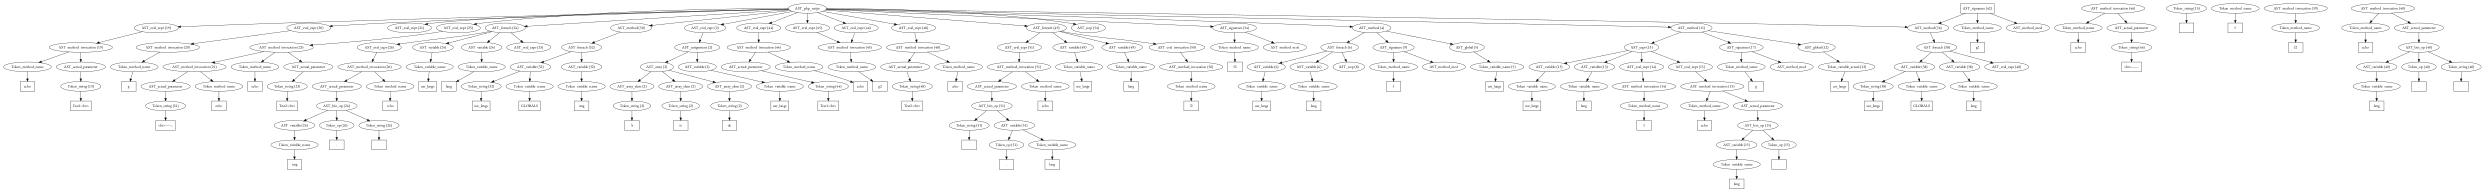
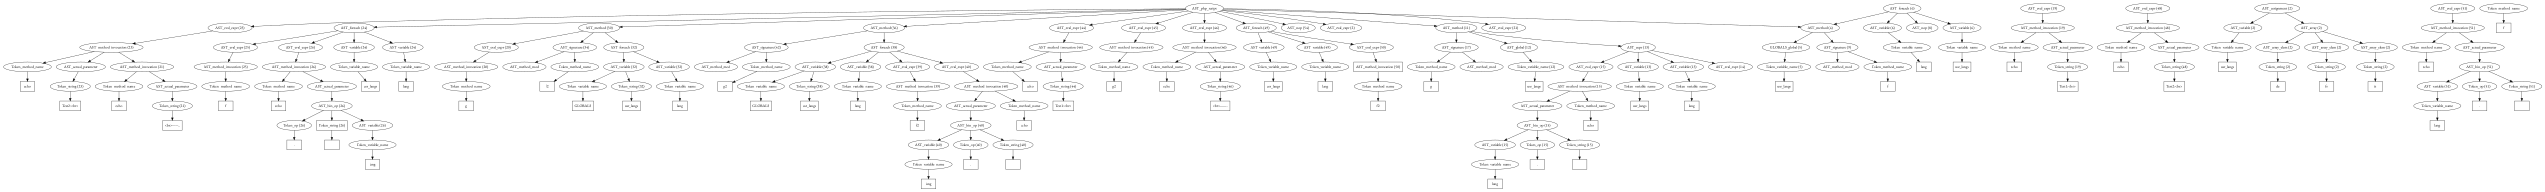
node "AST_signature (42)": shape box -> ellipse
edge "AST_php_script" -> "AST_eval_expr (19)": removed
edge "AST_php_script" -> "AST_signature (34)": now "AST_method (30)" -> "AST_signature (34)"
edge "AST_php_script" -> "AST_eval_expr (48)": removed
edge "AST_signature (42)" -> "AST_method (36)": reversed
edge "AST_php_script" -> "AST_eval_expr (20)": now "AST_method (30)" -> "AST_eval_expr (20)"
edge "AST_eval_expr (2)" -> "AST_assignment (2)": removed
edge "AST_eval_expr (46)" -> "AST_method_invocation (45)": now "AST_eval_expr (46)" -> "AST_method_invocation (46)"
edge "AST_foreach (49)" -> "AST_eval_expr (51)": removed
edge "AST_method (4)" -> "AST_foreach (6)": reversed
node "AST_eval_invocation (50)": label "AST_eval_invocation (50)" -> "AST_eval_expr (50)"
node "AST_global (5)": label "AST_global (5)" -> "GLOBALS_global (5)"
node "AST_method_invocation (25)": added
node "AST_eval_expr (39)": added
node "AST_method_invocation (50)": shape ellipse -> box
node "Token_variable_actual (12)": label "Token_variable_actual (12)" -> "Token_variable_name (12)"
edge "AST_eval_expr (40)" -> "AST_method_invocation (40)": added
node "AST_method_invocation (14)": removed
node "Token_string (26)": shape ellipse -> box
edge "AST_variable (51)" -> "Token_op (51)": now "AST_bin_op (51)" -> "Token_op (51)"
edge "AST_bin_op (15)" -> "Token_string (15)": added
